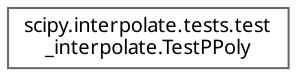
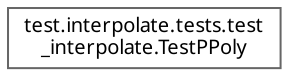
node "scipy.interpolate.tests.test _interpolate.TestPPoly": label "scipy.interpolate.tests.test _interpolate.TestPPoly" -> "test.interpolate.tests.test _interpolate.TestPPoly"
